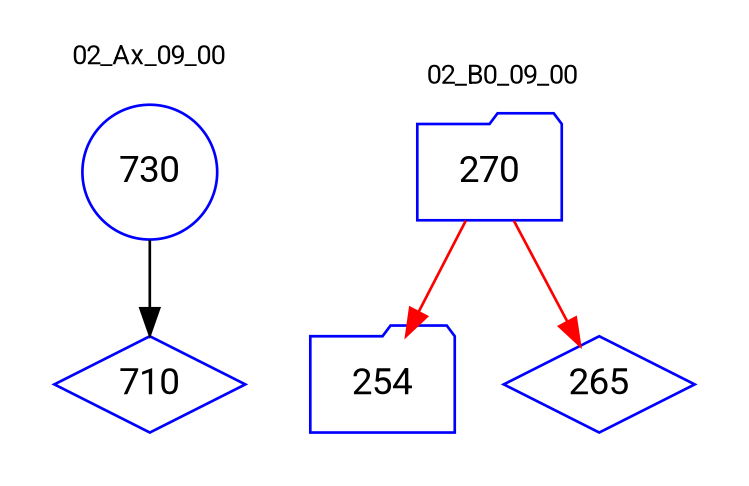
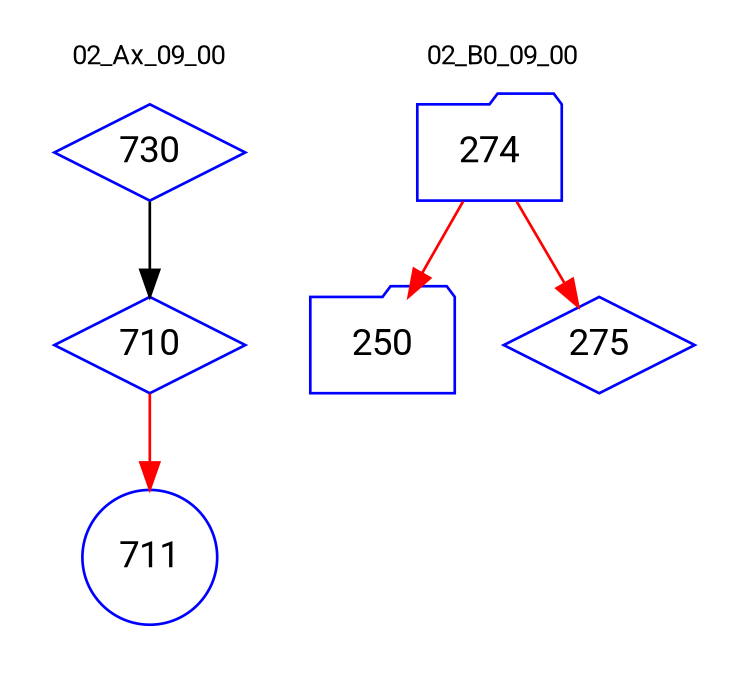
node "730": shape circle -> diamond
node "270": label "270" -> "274"
node "254": label "254" -> "250"
node "265": label "265" -> "275"
node "711": added
